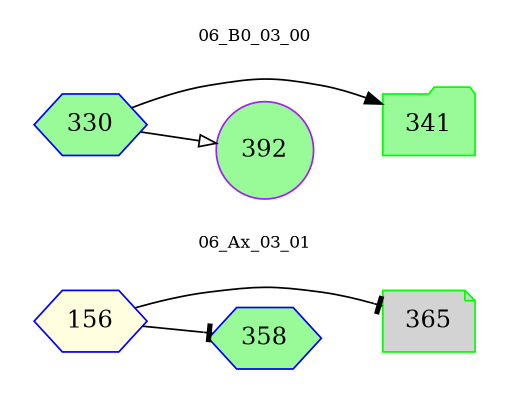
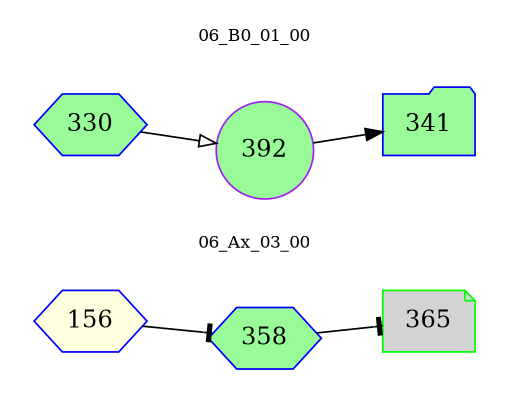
cluster "06_B0_03_00": label "06_B0_03_00" -> "06_B0_01_00"
edge "330" -> "341": now "392" -> "341"
node "341": color green -> blue
cluster "06_Ax_03_01": label "06_Ax_03_01" -> "06_Ax_03_00"
edge "156" -> "365": now "358" -> "365"
